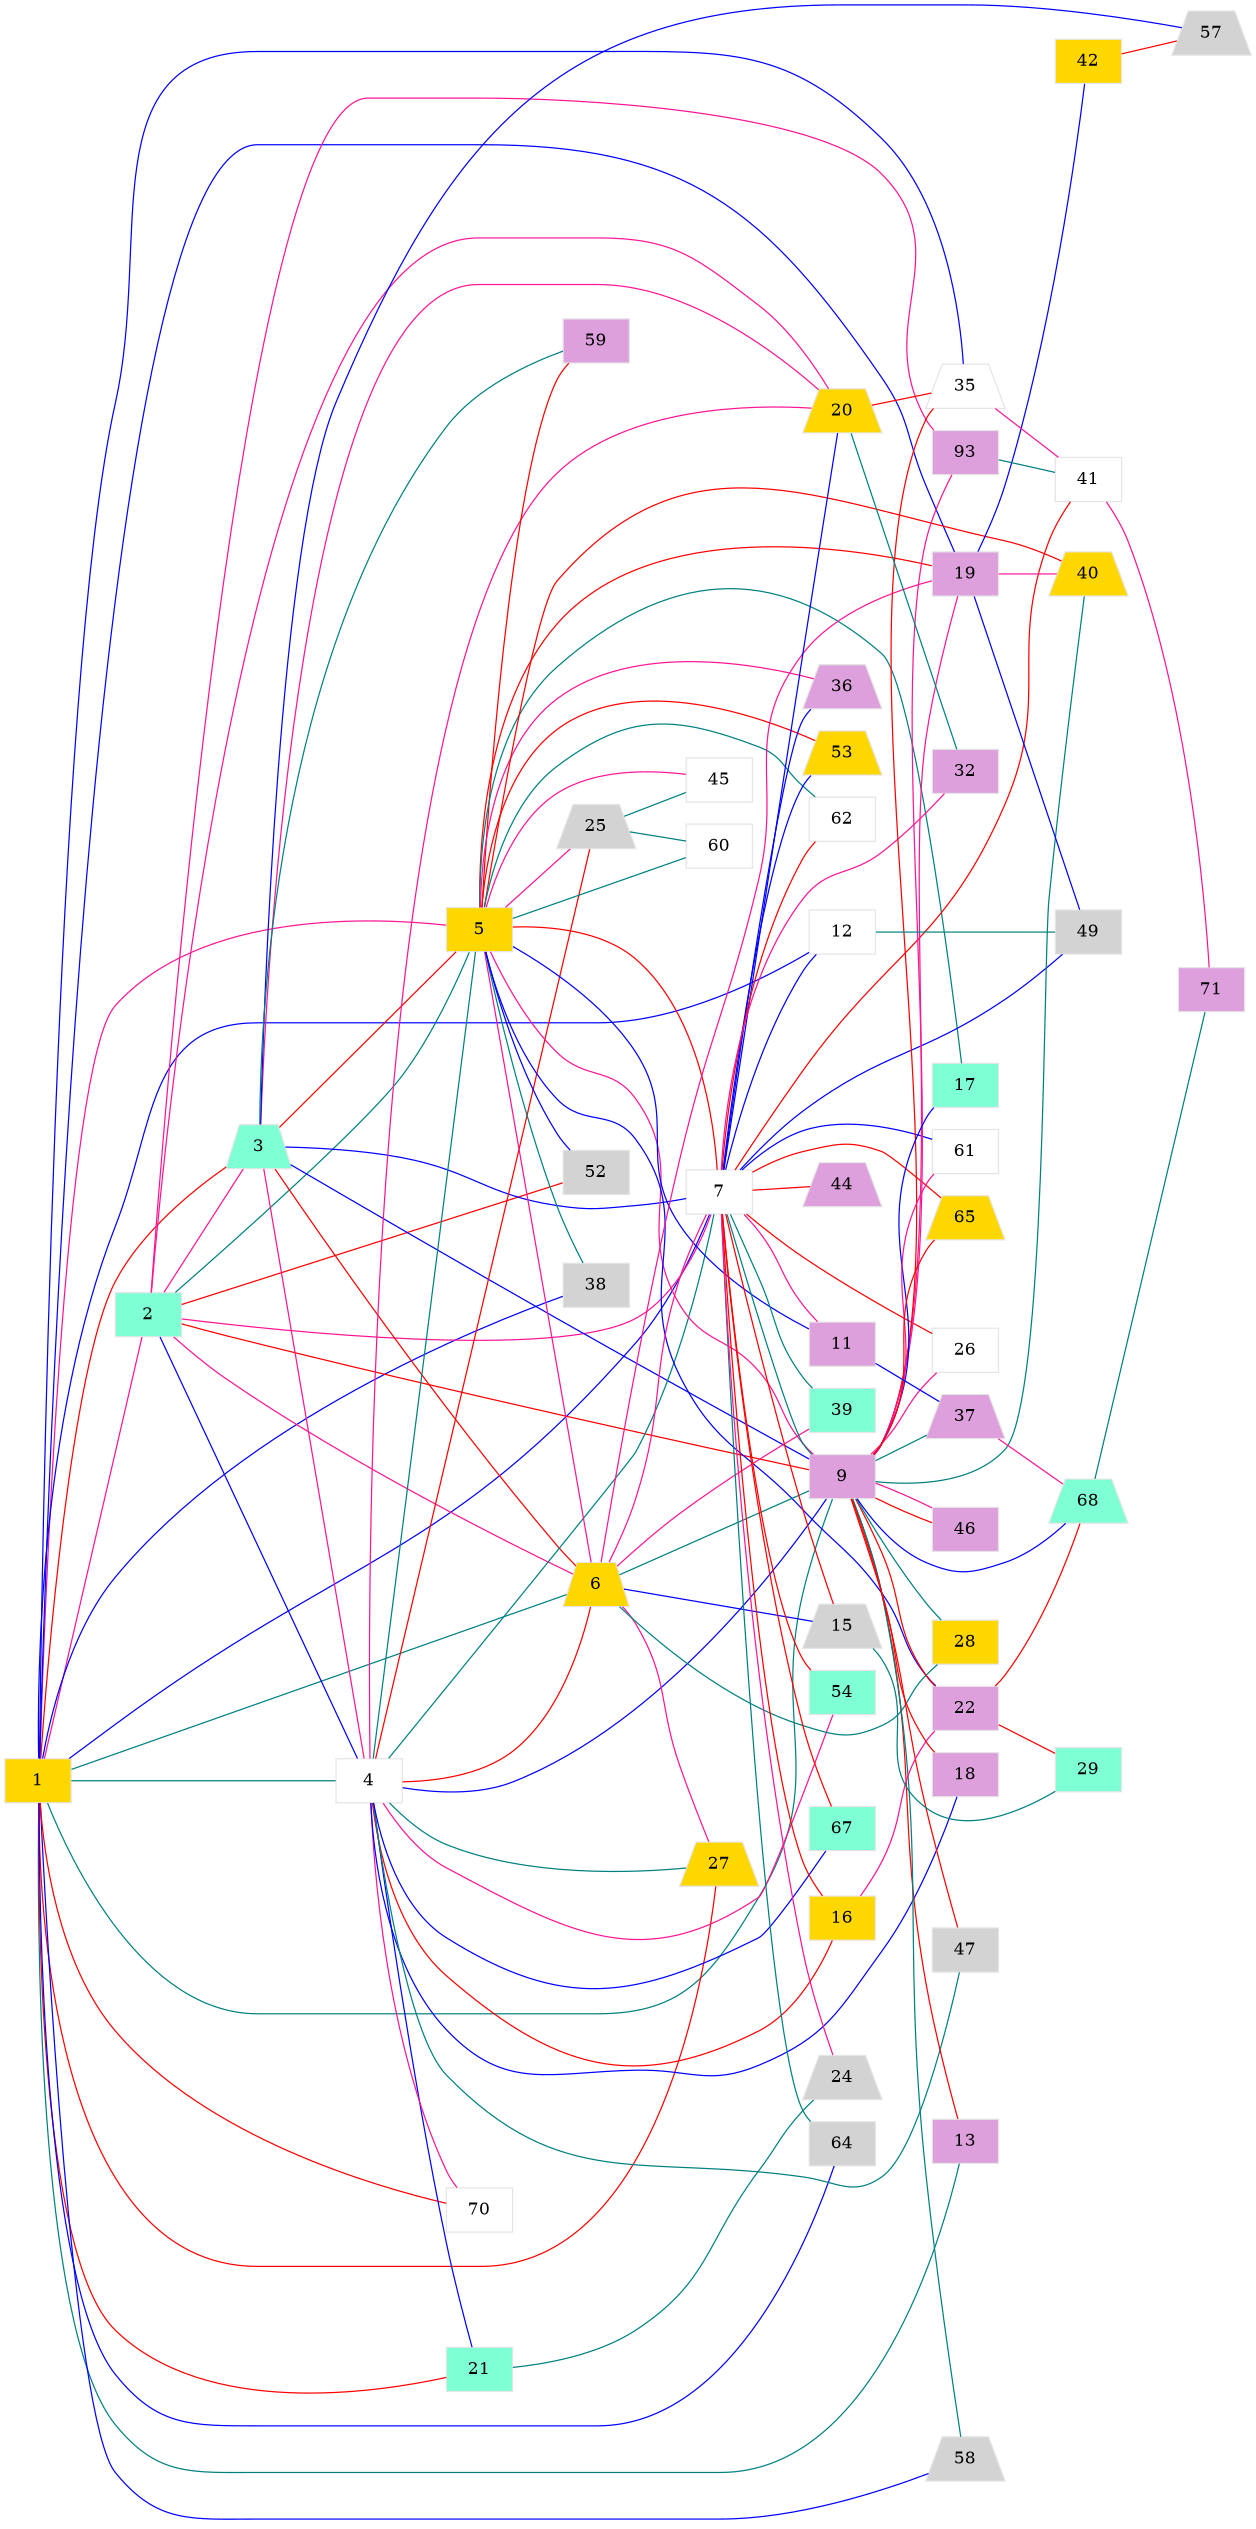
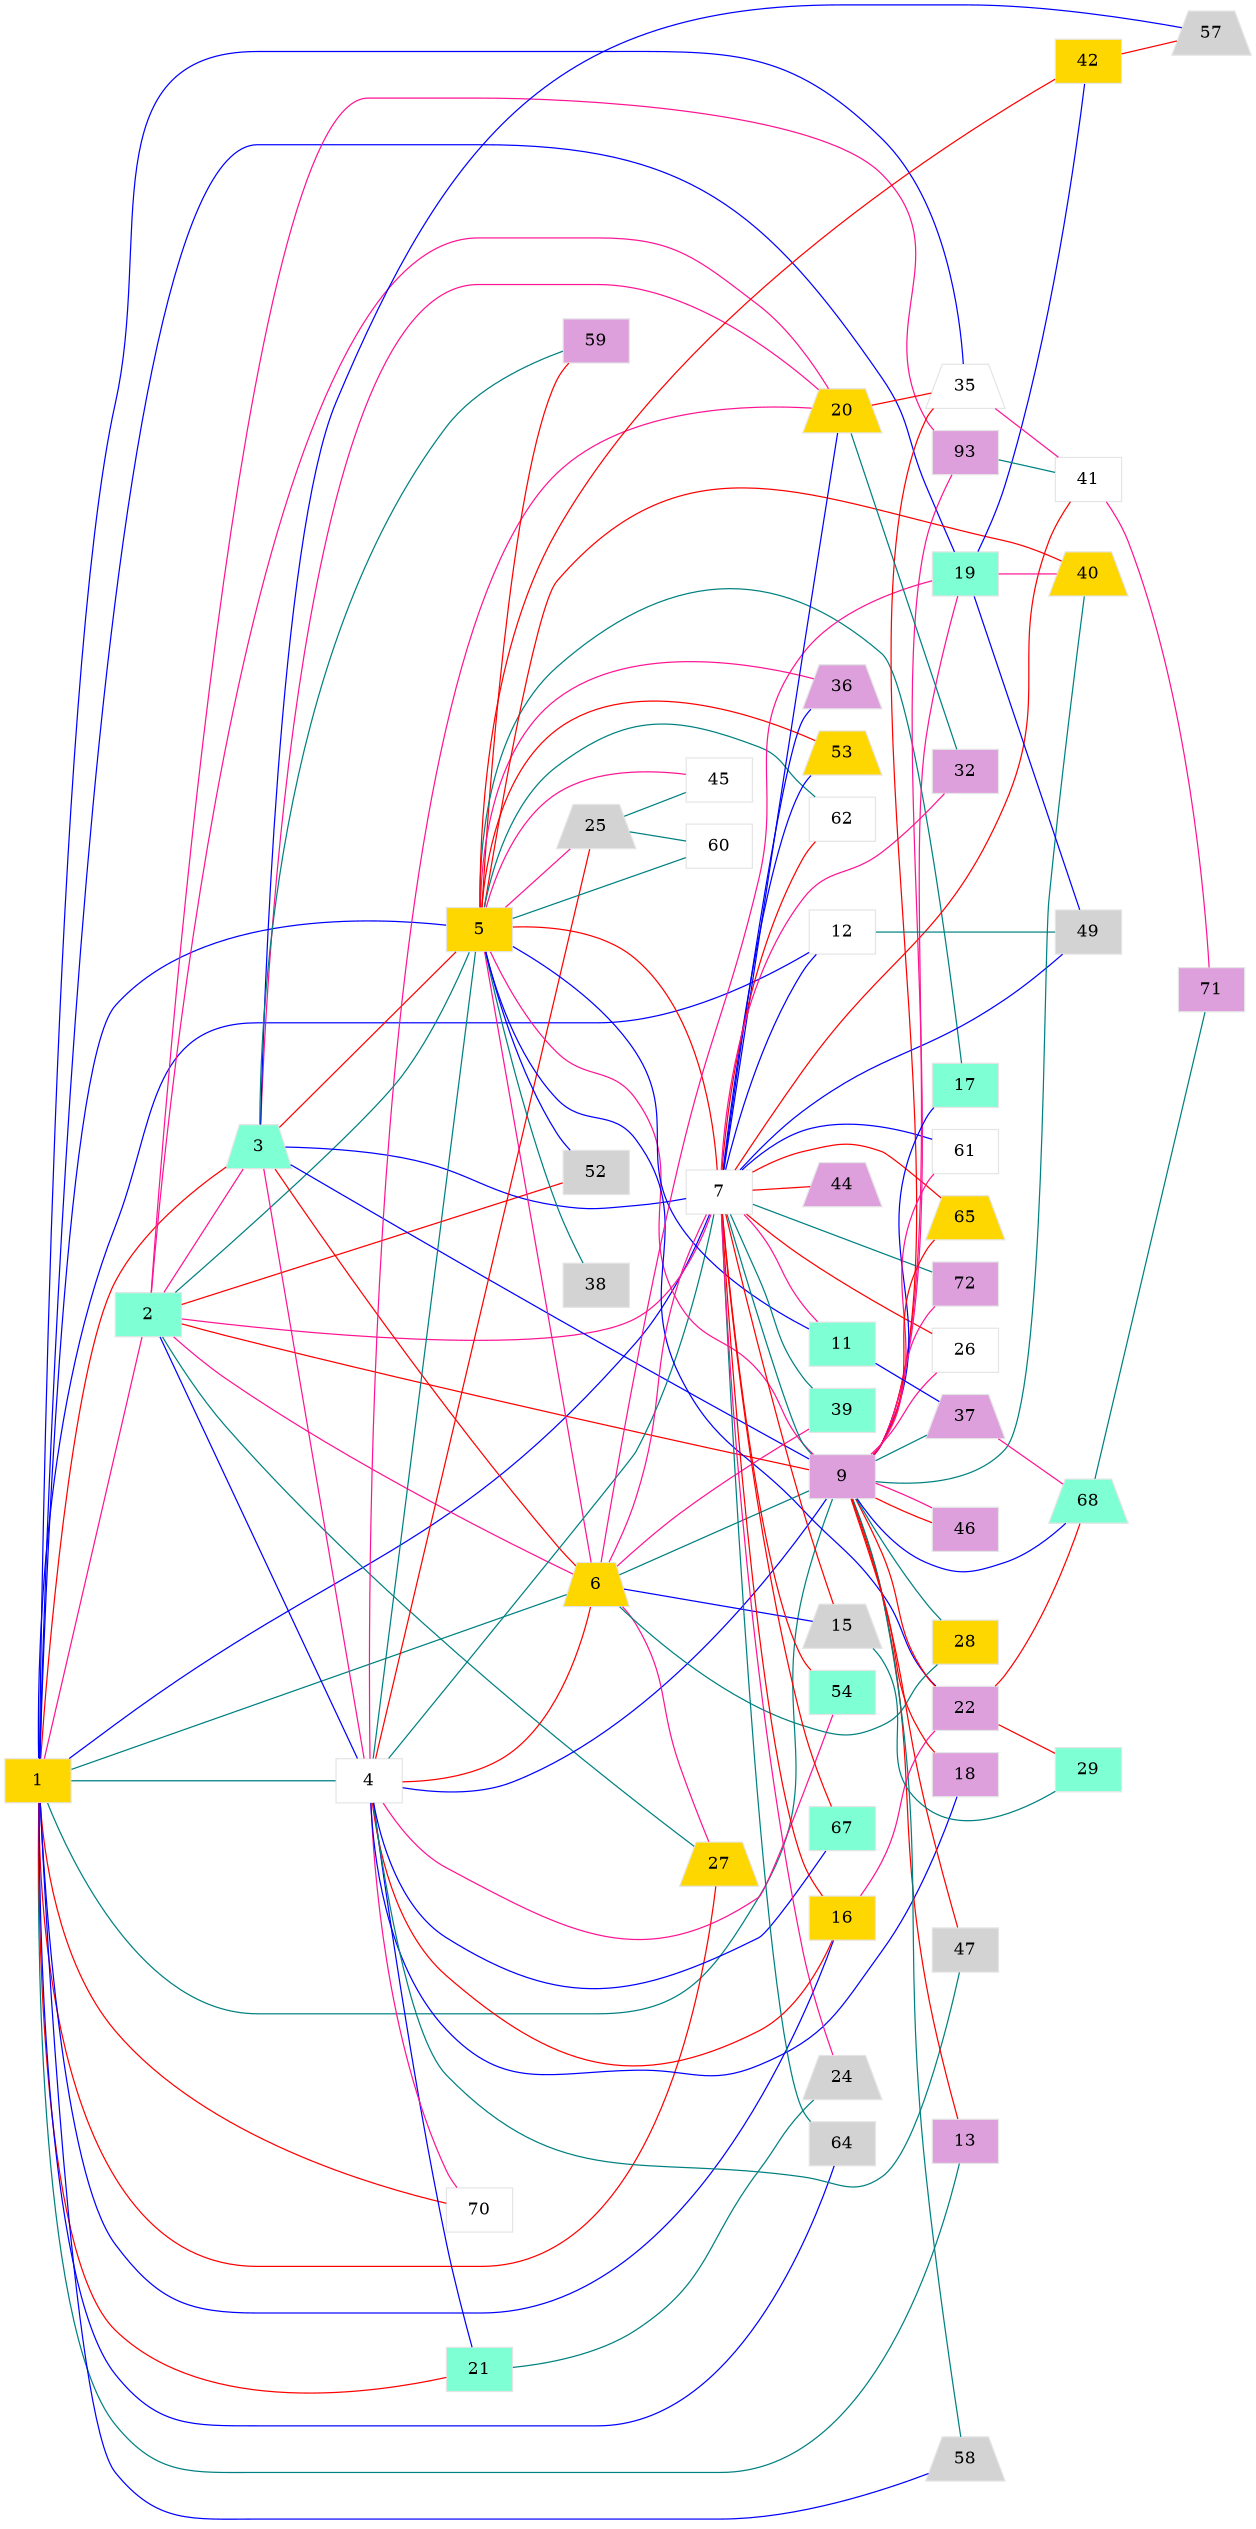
node "19": fillcolor plum -> aquamarine
edge "19" -- "5": now "42" -- "5"
edge "5" -- "1": color deeppink -> blue
node "72": added
node "11": fillcolor plum -> aquamarine
edge "38" -- "1": now "16" -- "1"
edge "4" -- "27": now "2" -- "27"
